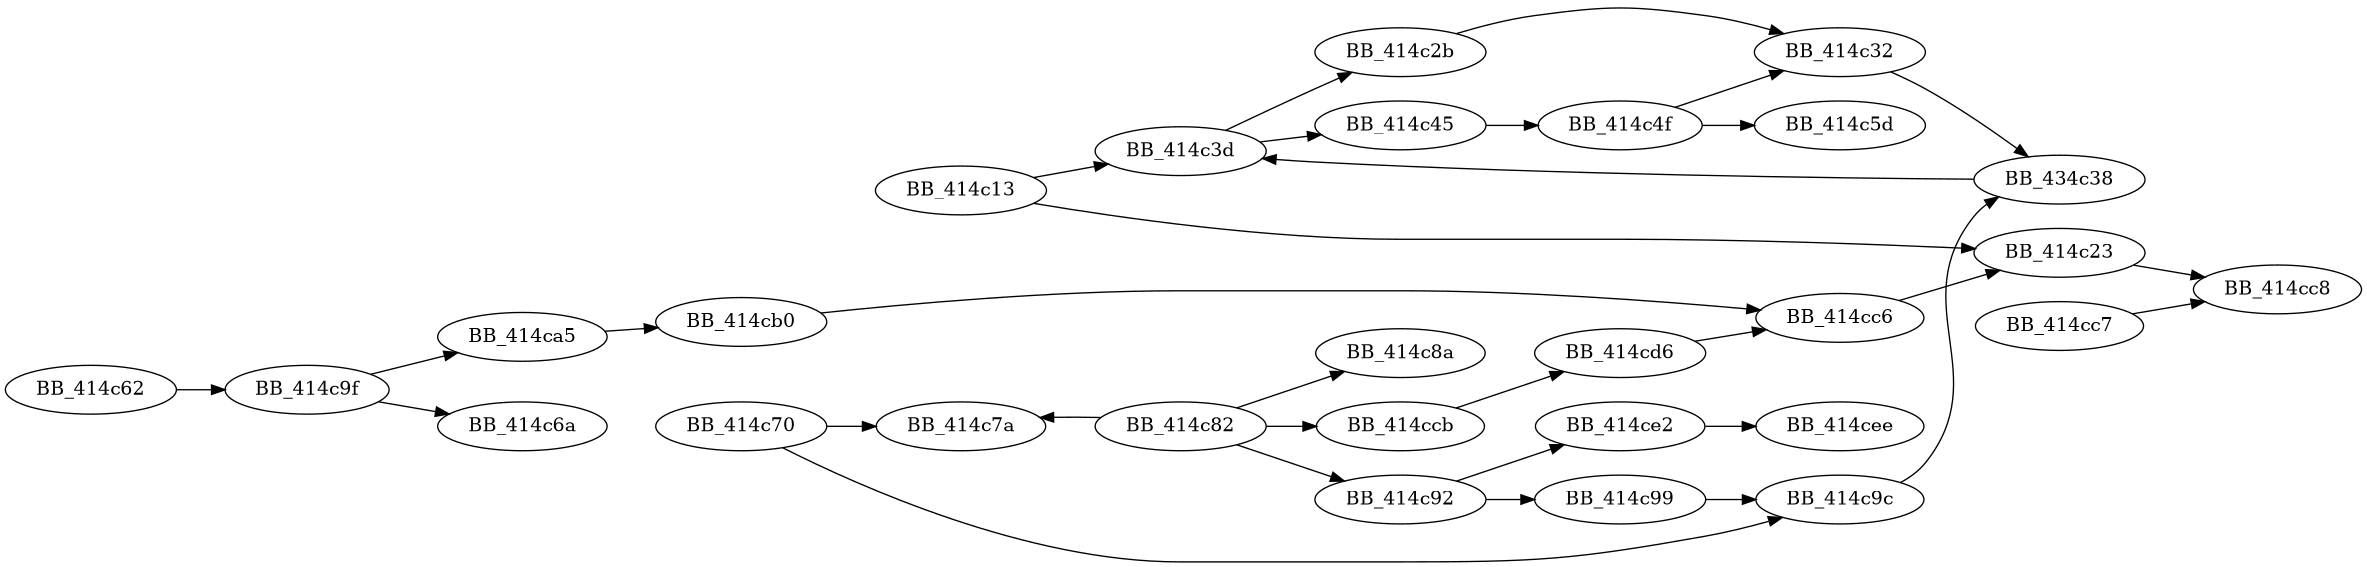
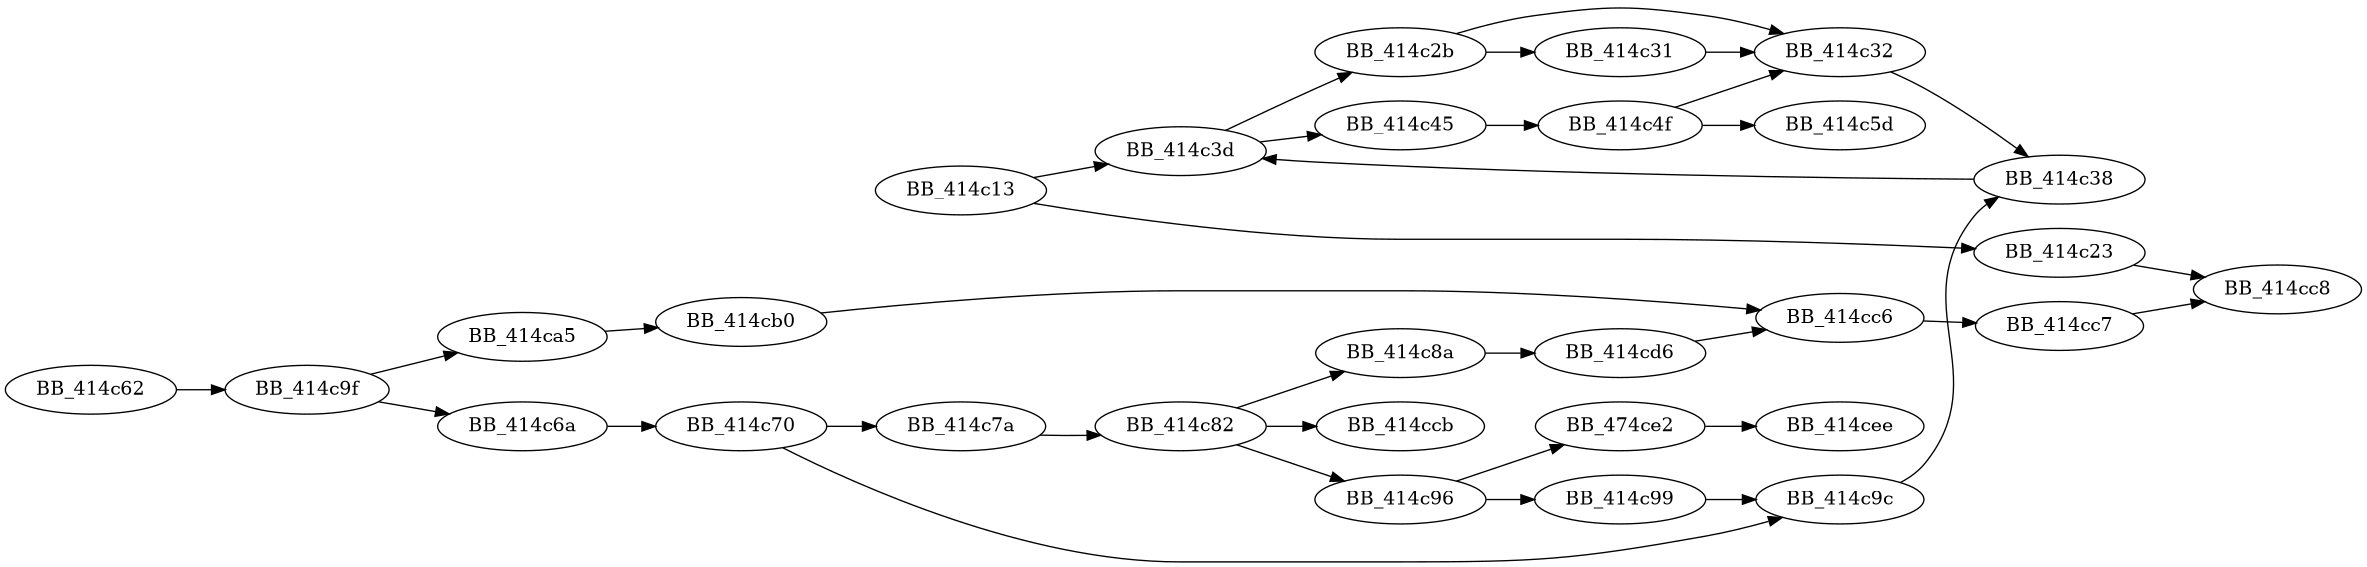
node "BB_414c31": added
node "BB_434c38": label "BB_434c38" -> "BB_414c38"
edge "BB_414cc6" -> "BB_414c23": now "BB_414cc6" -> "BB_414cc7"
edge "BB_414ccb" -> "BB_414cd6": now "BB_414c8a" -> "BB_414cd6"
edge "BB_414c82" -> "BB_414c7a": reversed
edge "BB_414c6a" -> "BB_414c70": added
node "BB_414ce2": label "BB_414ce2" -> "BB_474ce2"
node "BB_414c92": label "BB_414c92" -> "BB_414c96"
